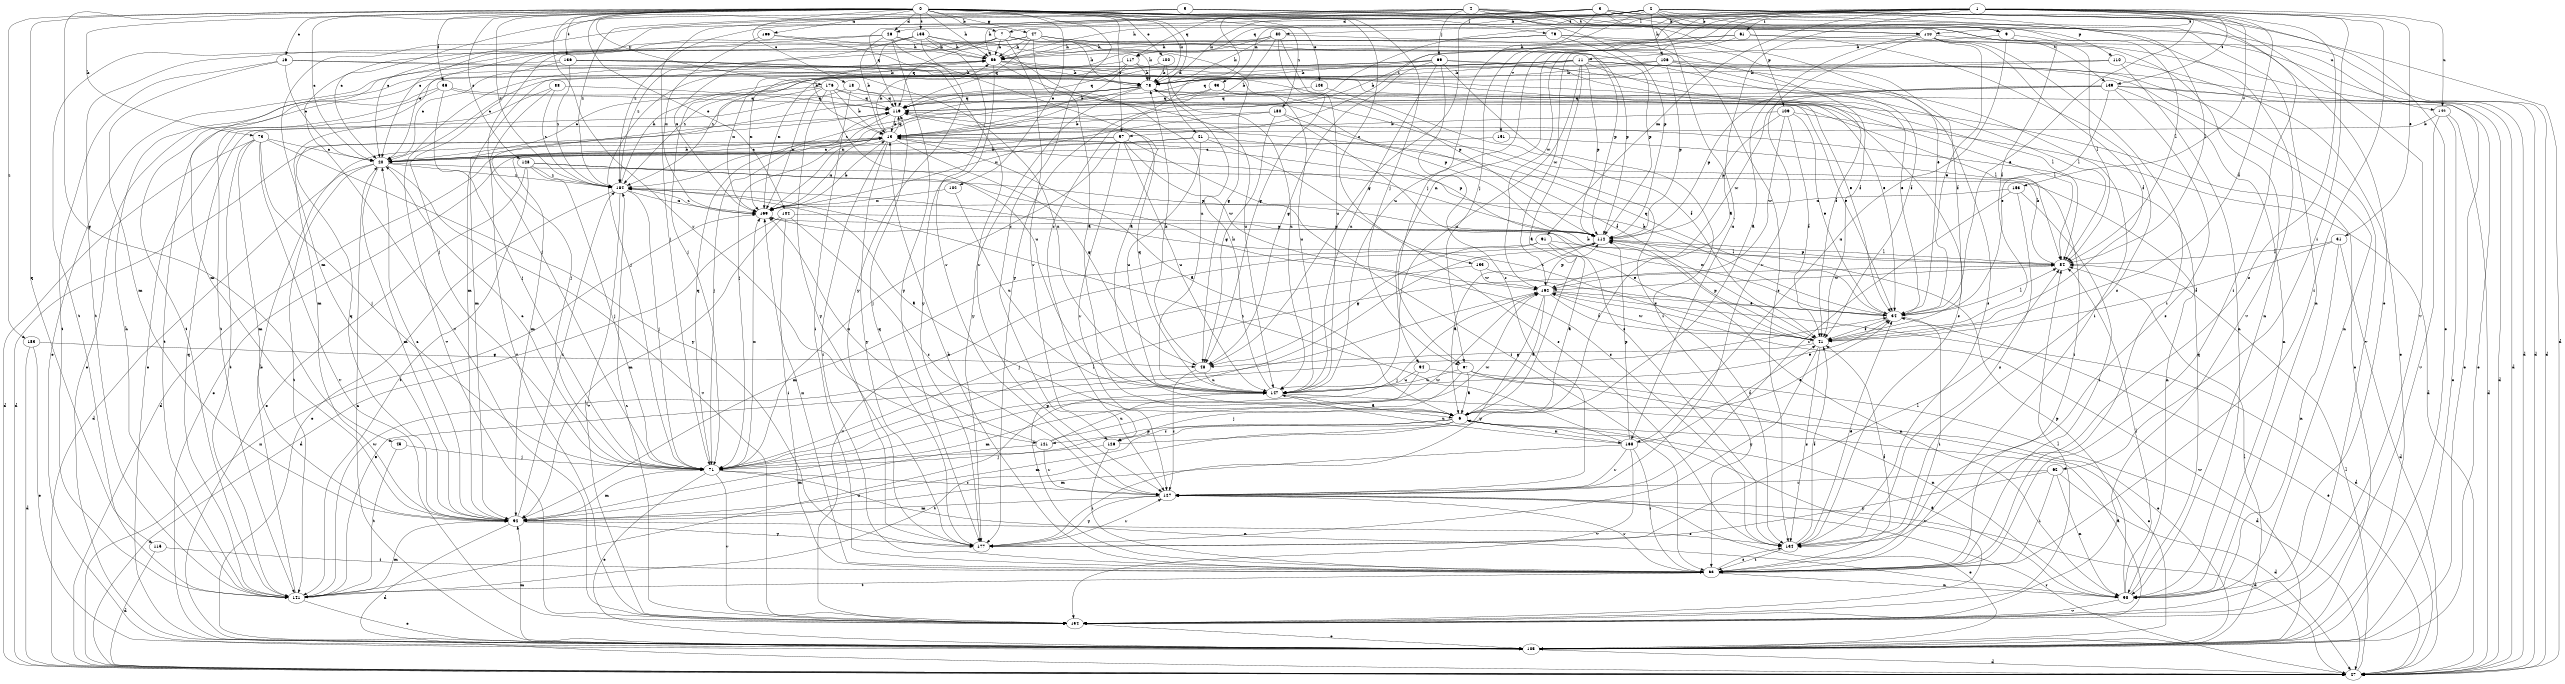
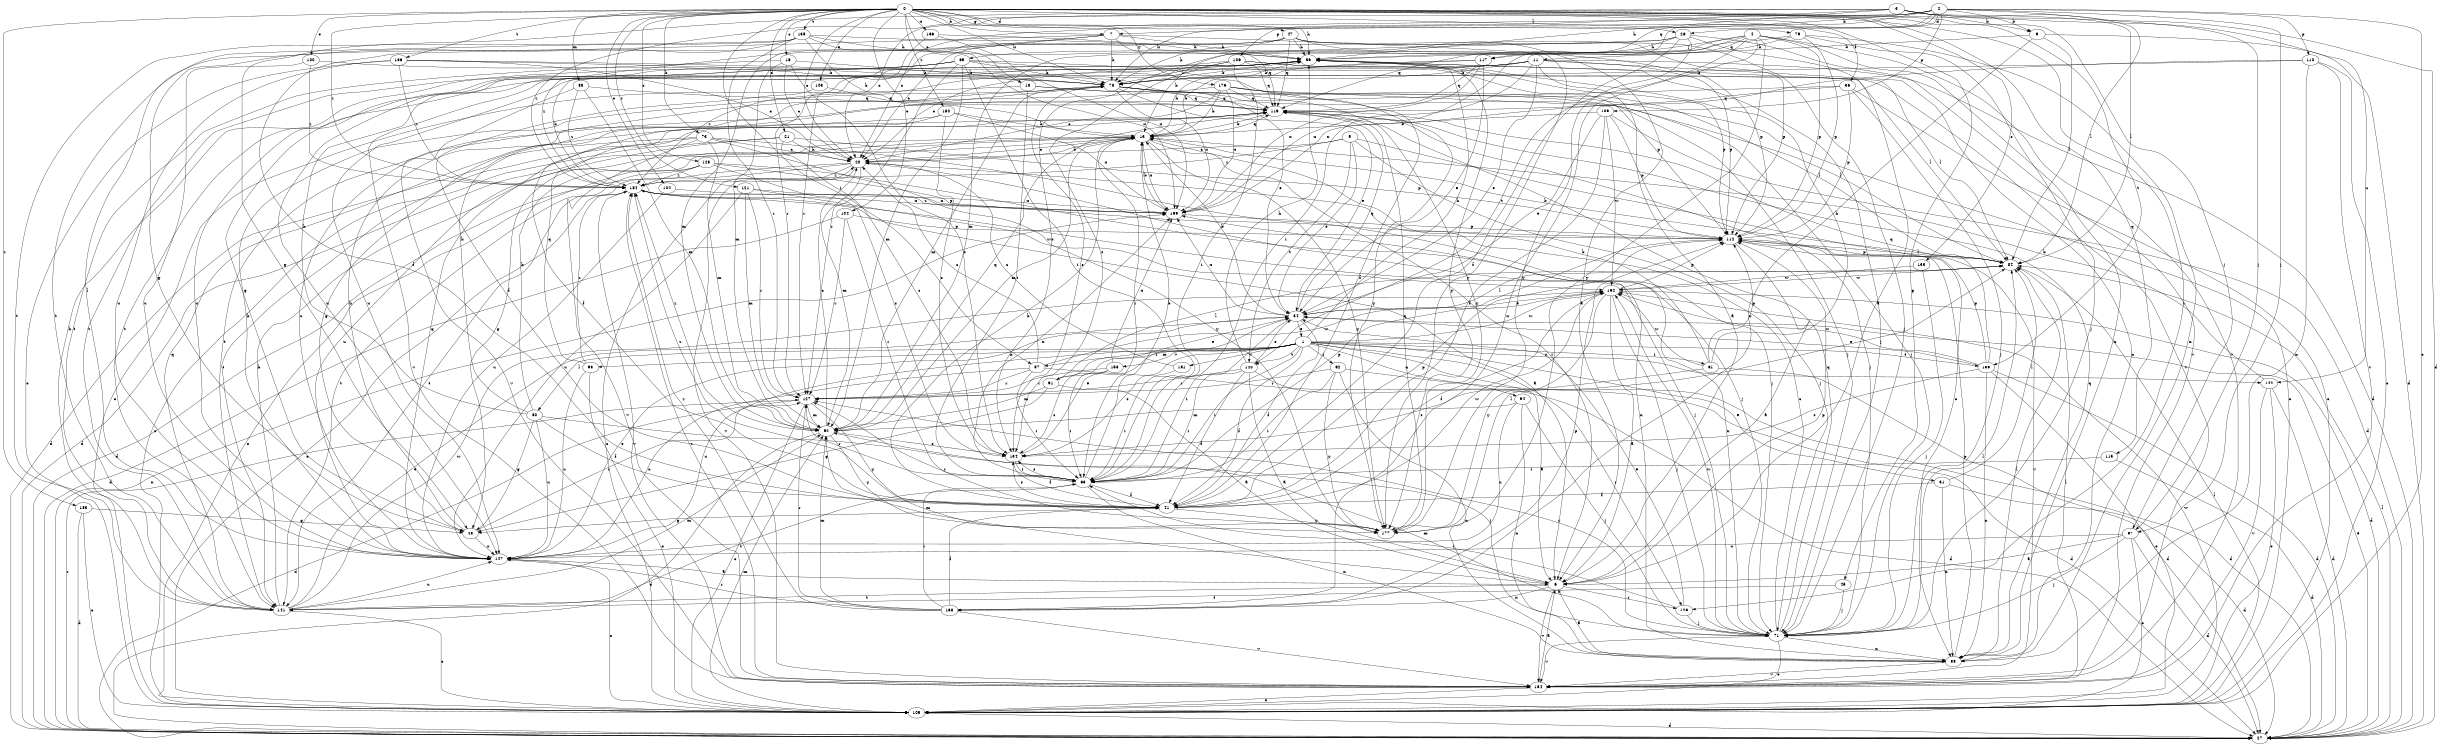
edge "0" -> "88": added, label "m"
edge "2" -> "106": label "h" -> "p"
edge "106" -> "78": label "k" -> "l"
edge "3" -> "41": removed, label "f"
edge "1" -> "34": reversed
edge "135" -> "147": label "u" -> "l"
edge "13" -> "6": label "a" -> "i"
edge "57" -> "71": now "94" -> "71"
edge "61" -> "112": added, label "p"
edge "104" -> "92": removed, label "m"
edge "133" -> "98": removed, label "n"
edge "168" -> "147": label "u" -> "r"
edge "6" -> "121": now "6" -> "112"
edge "2" -> "154": now "110" -> "154"
